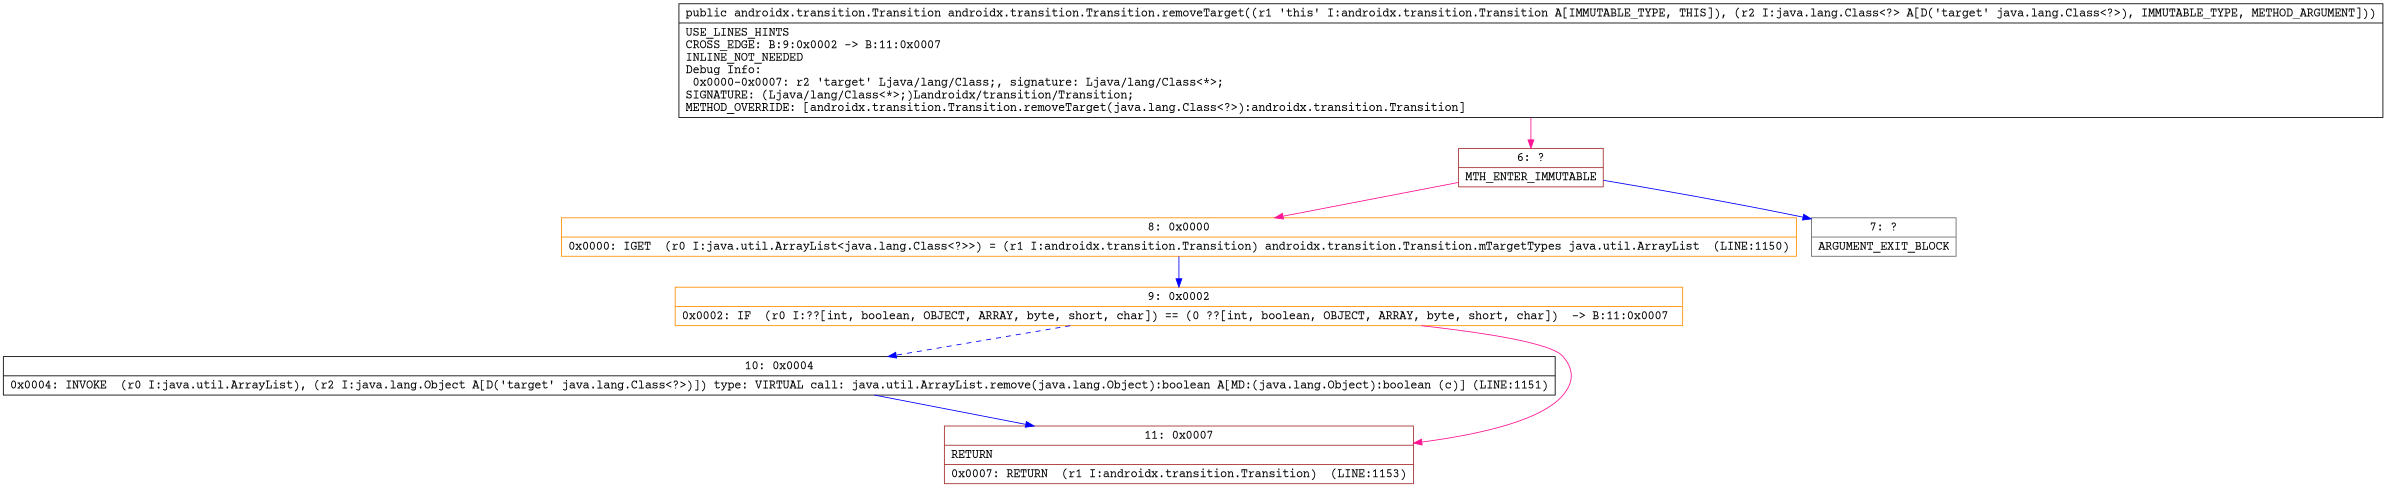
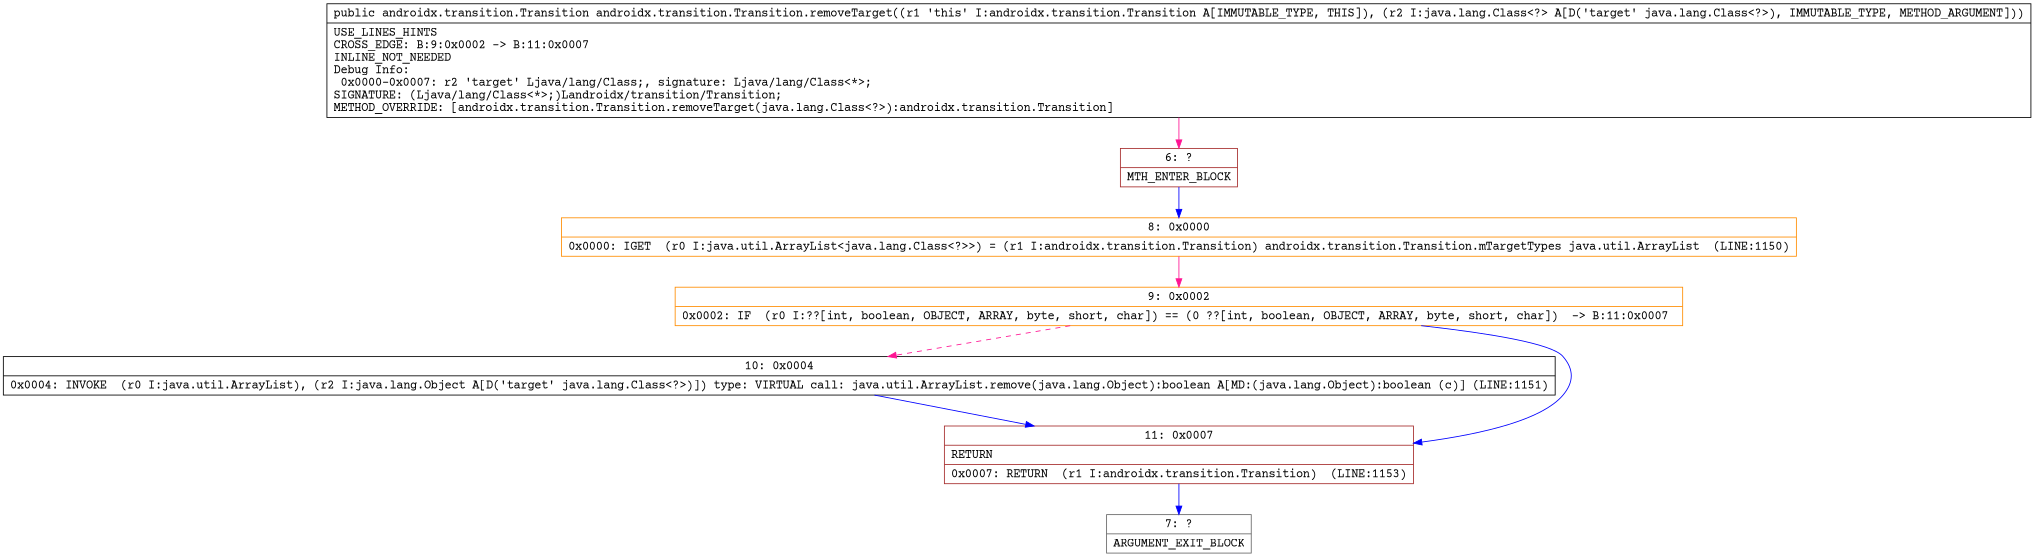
node "6: ?": text "MTH_ENTER_IMMUTABLE" -> "MTH_ENTER_BLOCK"
edge "6: ?" -> "7: ?": now "11: 0x0007" -> "7: ?"
edge "6: ?" -> "8: 0x0000": color deeppink -> blue
edge "8: 0x0000" -> "9: 0x0002": color blue -> deeppink
edge "9: 0x0002" -> "10: 0x0004": color blue -> deeppink
edge "9: 0x0002" -> "11: 0x0007": color deeppink -> blue
